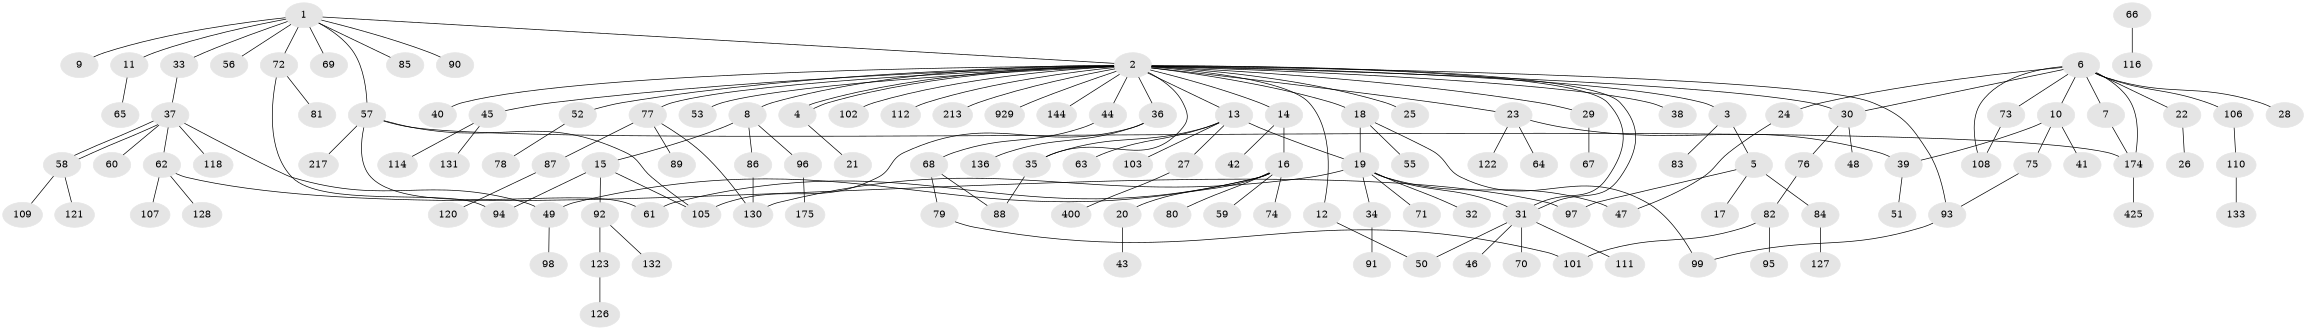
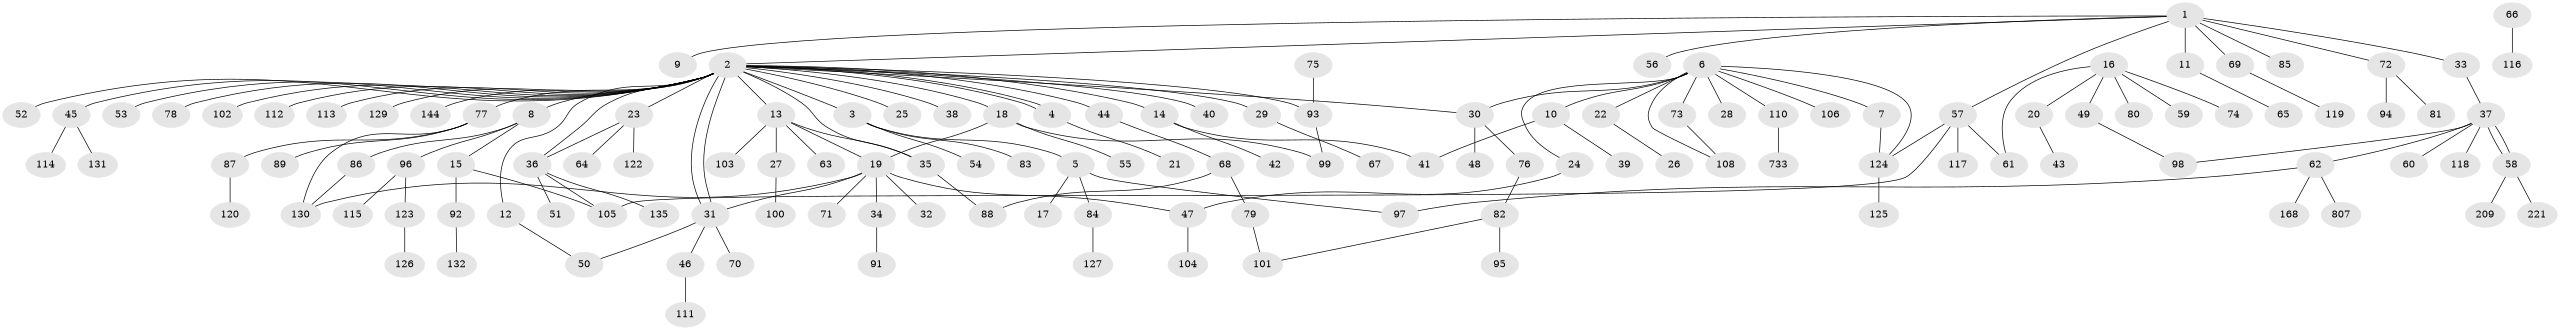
node "90": removed
node "213": label "213" -> "113"
node "929": label "929" -> "129"
node "119": added
edge "23" -- "39": now "23" -- "36"
edge "52" -- "78": now "2" -- "78"
edge "10" -- "75": removed
edge "106" -- "110": now "6" -- "110"
edge "14" -- "16": now "14" -- "41"
node "217": label "217" -> "117"
node "54": added
node "136": label "136" -> "135"
node "174": label "174" -> "124"
edge "37" -- "49": now "37" -- "98"
edge "15" -- "94": removed
edge "39" -- "51": now "36" -- "51"
node "109": label "109" -> "209"
node "121": label "121" -> "221"
node "107": label "107" -> "807"
node "128": label "128" -> "168"
node "175": label "175" -> "115"
node "400": label "400" -> "100"
node "425": label "425" -> "125"
node "133": label "133" -> "733"
edge "92" -- "123": now "96" -- "123"
edge "31" -- "111": now "46" -- "111"
node "104": added
